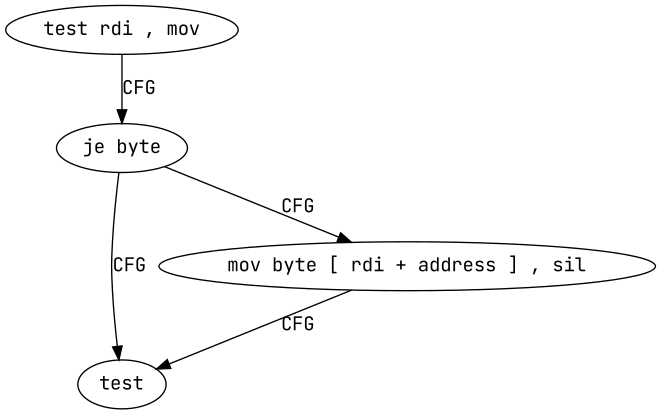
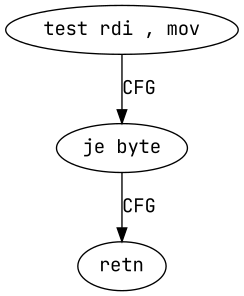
node "mov byte [ rdi + address ] , sil": removed
node "test": label "test" -> "retn"
